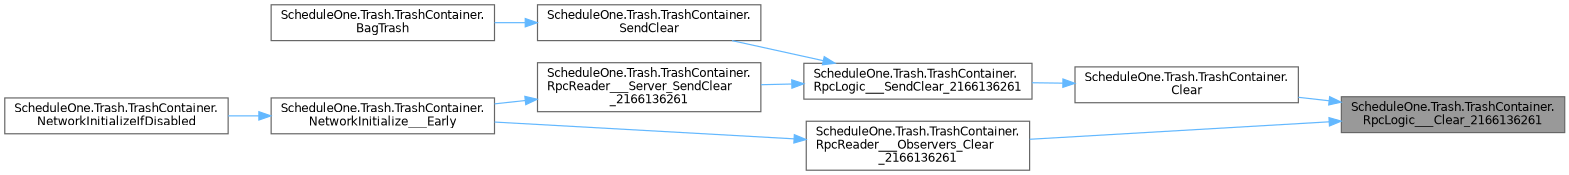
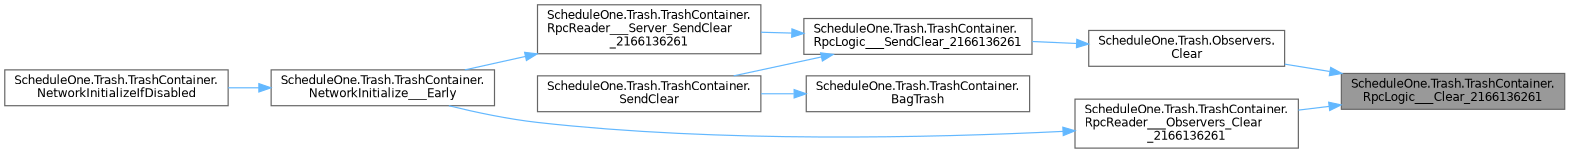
edge "ScheduleOne.Trash.TrashContainer. BagTrash" -> "ScheduleOne.Trash.TrashContainer. SendClear": reversed
node "ScheduleOne.Trash.TrashContainer. Clear": label "ScheduleOne.Trash.TrashContainer. Clear" -> "ScheduleOne.Trash.Observers. Clear"
